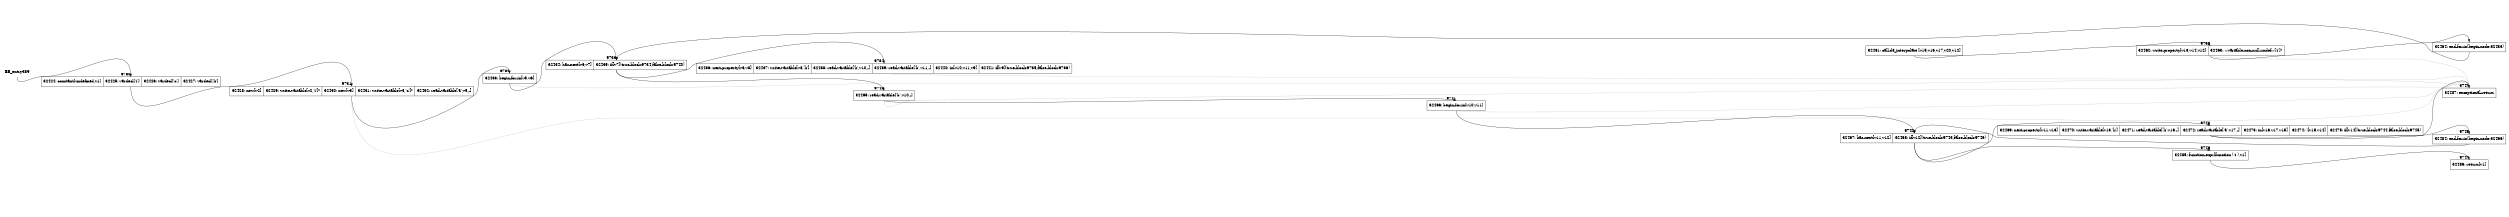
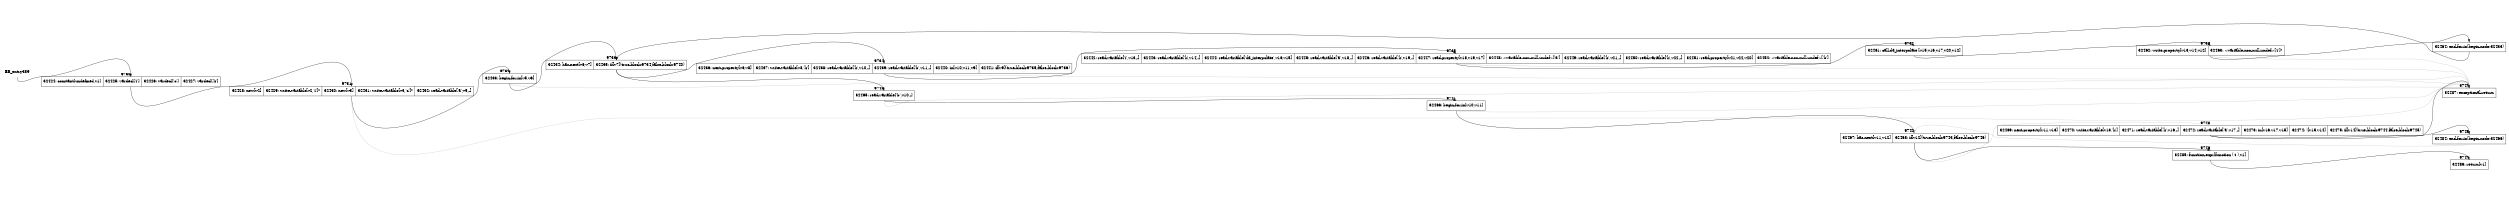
node "32442: read-variable['i',v13,-]": added
edge "32467: has-next[v11,v12]" -> "32469: next-property[v11,v13]": color black -> gray
edge "32484: end-for-in(begin-node:32466)" -> "32467: has-next[v11,v12]": color black -> gray
